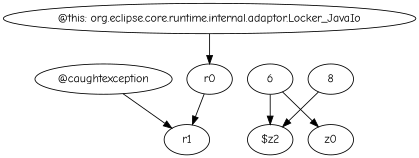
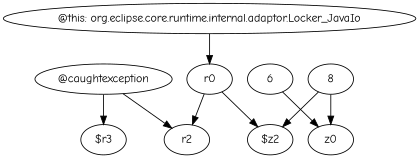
edge "6" -> "$z2": now "r0" -> "$z2"
edge "8" -> "z0": added
node "$r3": added
node "r1": label "r1" -> "r2"
